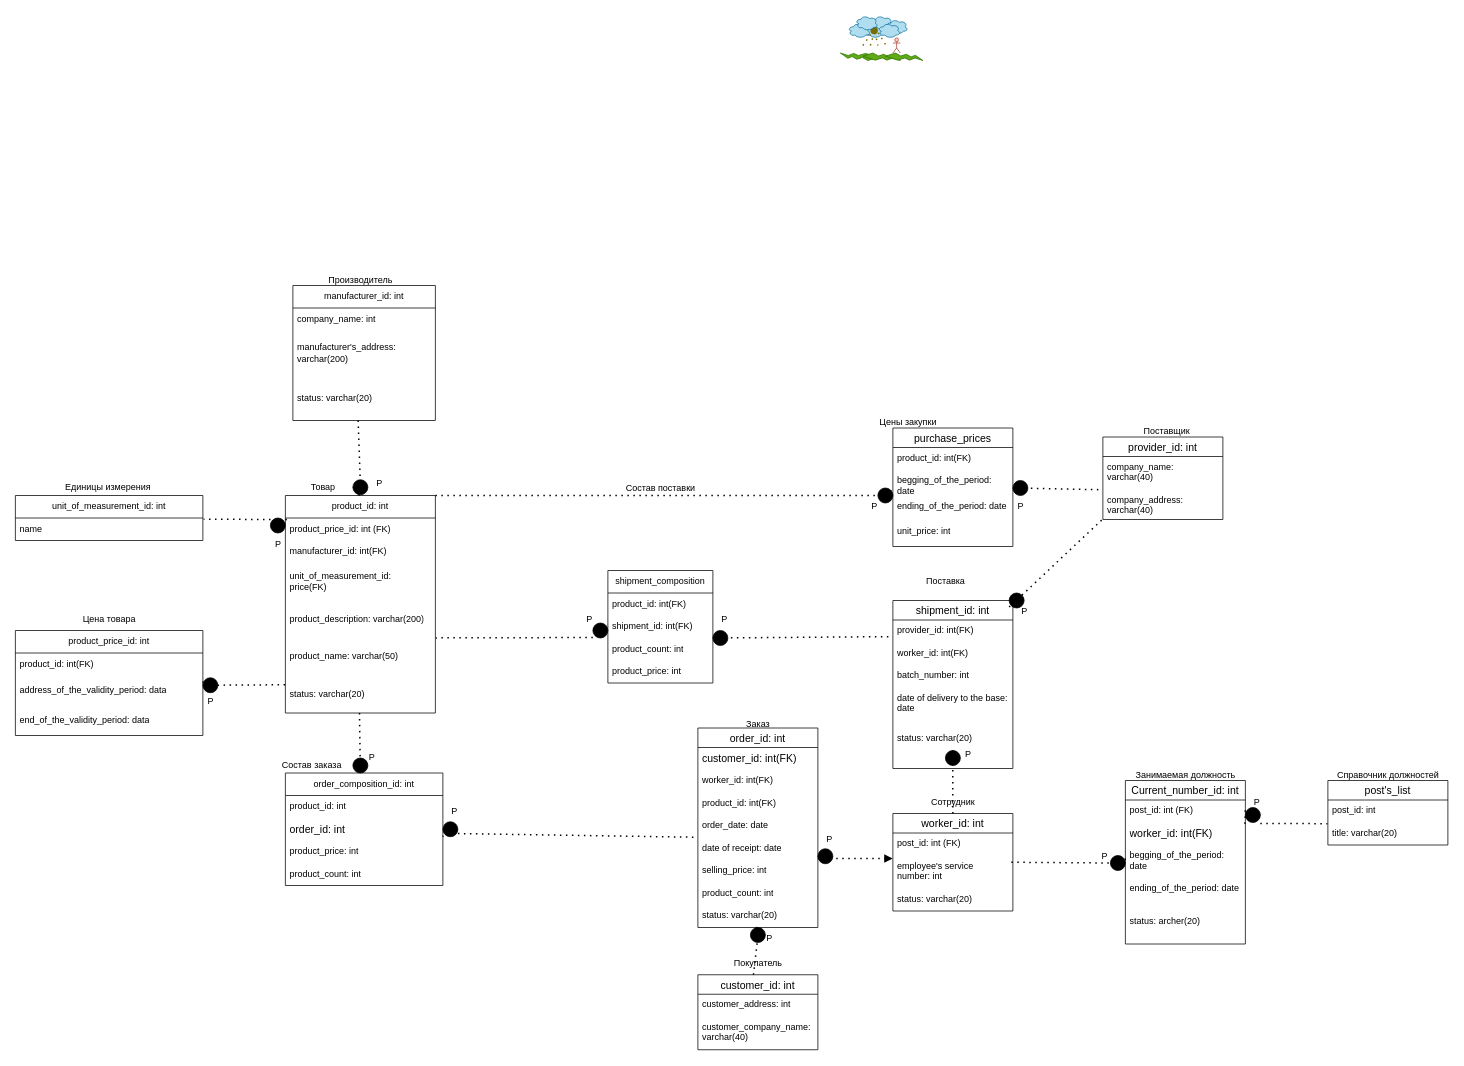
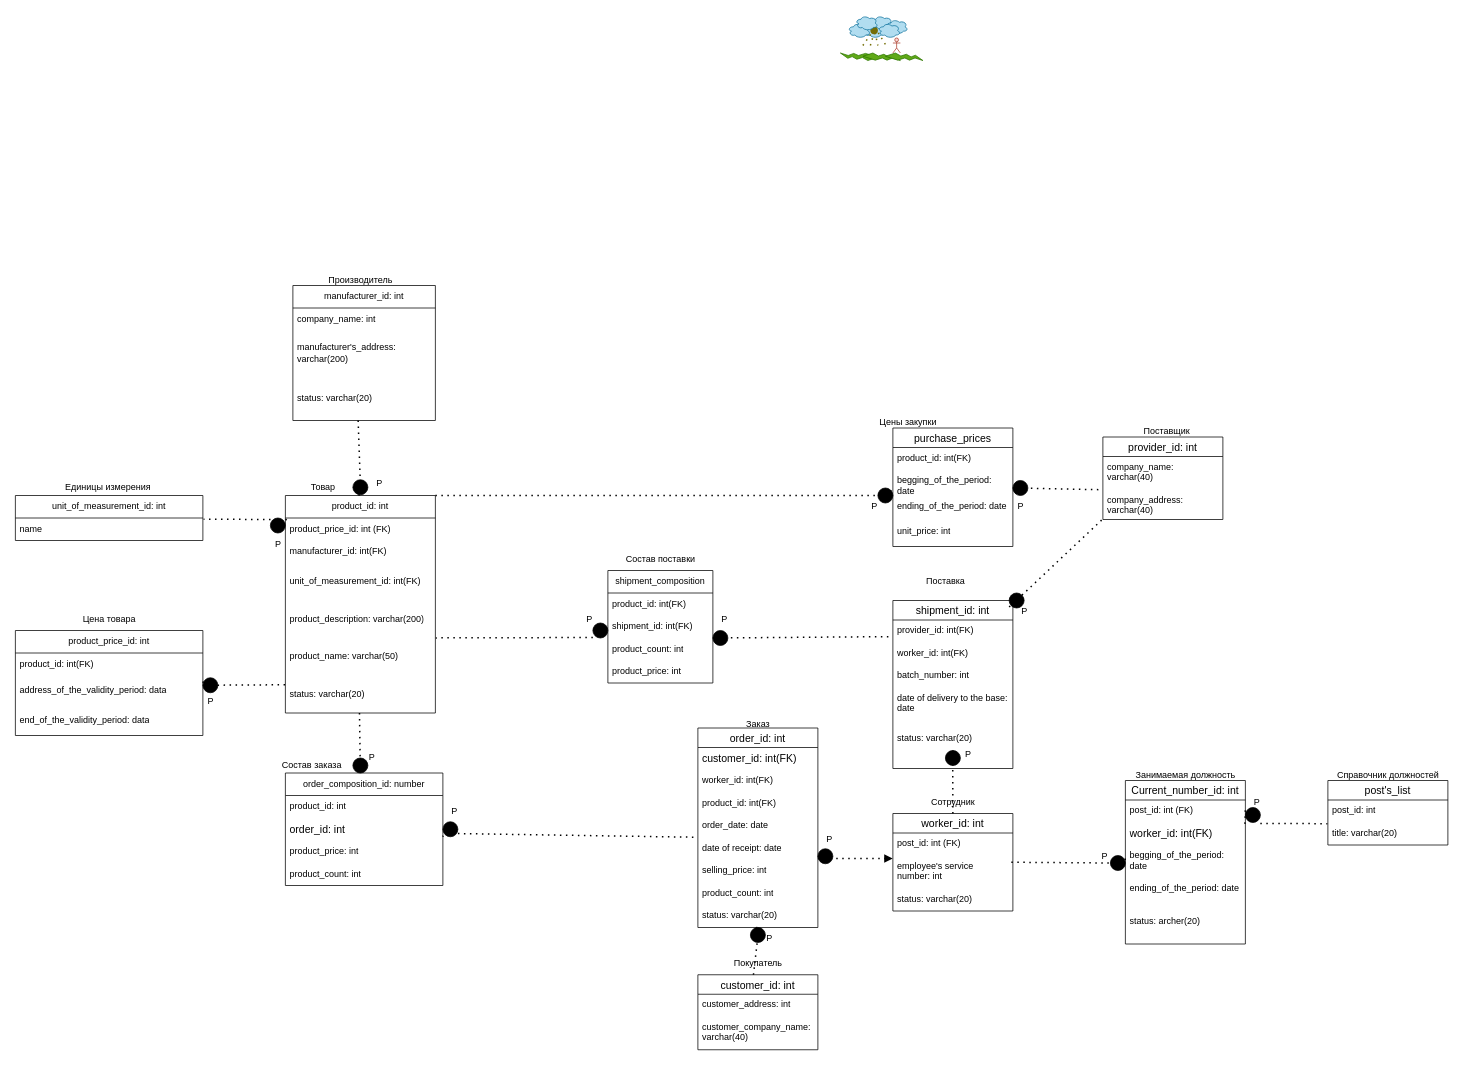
node "Состав поставки": moved (660, 488) -> (660, 559)
node "unit_of_measurement_id: price(FK)": label "unit_of_measurement_id: price(FK)" -> "unit_of_measurement_id: int(FK)"
node "order_composition_id: int": label "order_composition_id: int" -> "order_composition_id: number"
